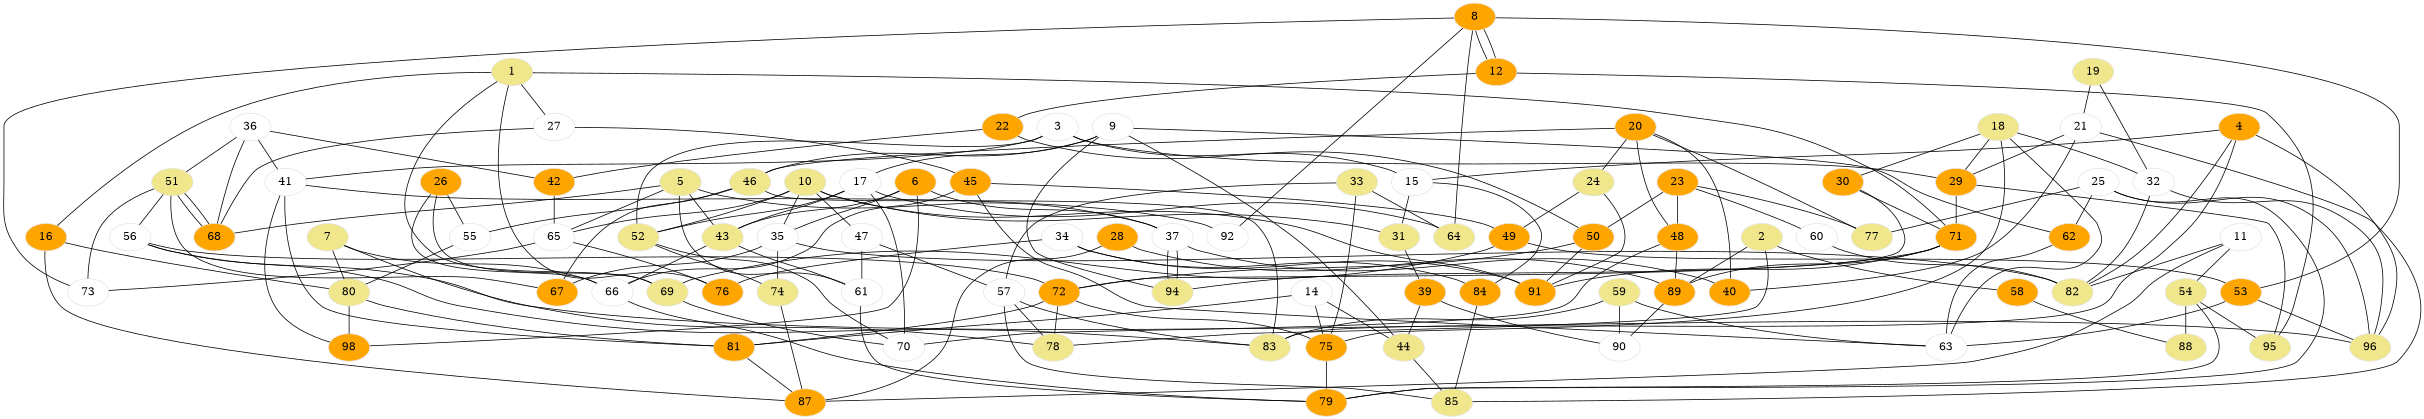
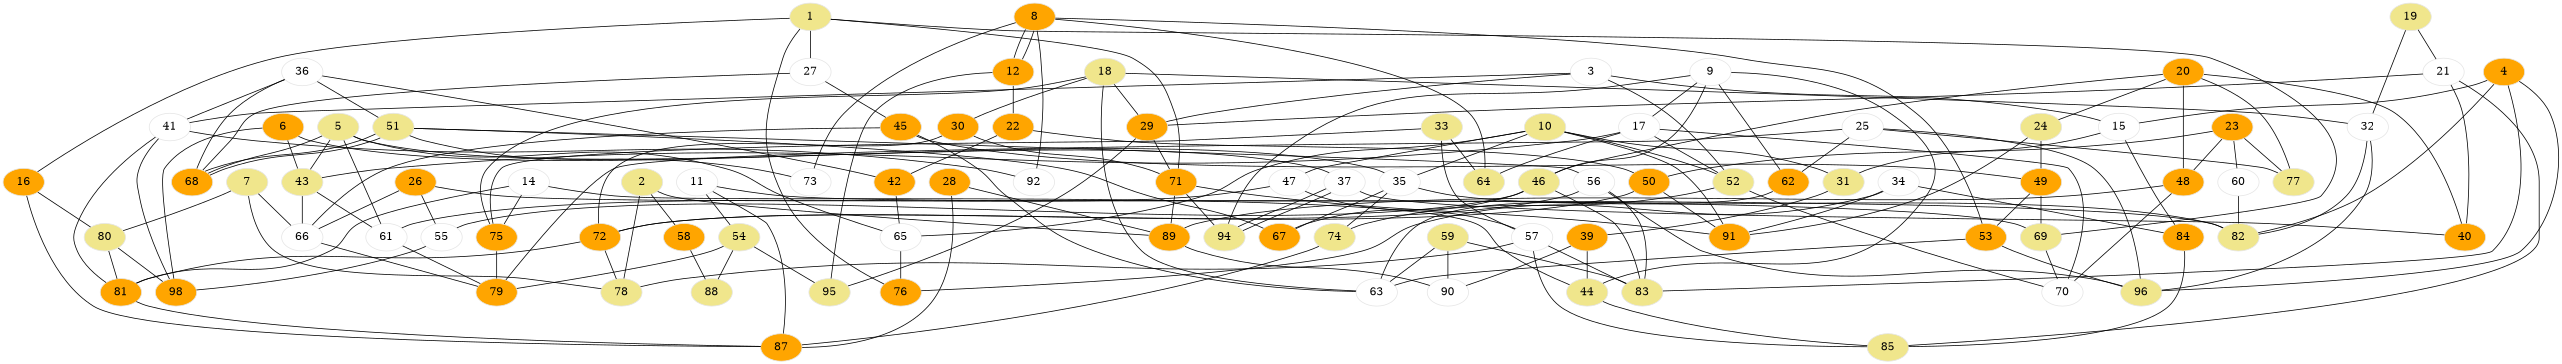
edge "6" -- "37": removed
edge "55" -- "80": now "55" -- "98"
edge "65" -- "73": removed
edge "72" -- "75": removed
